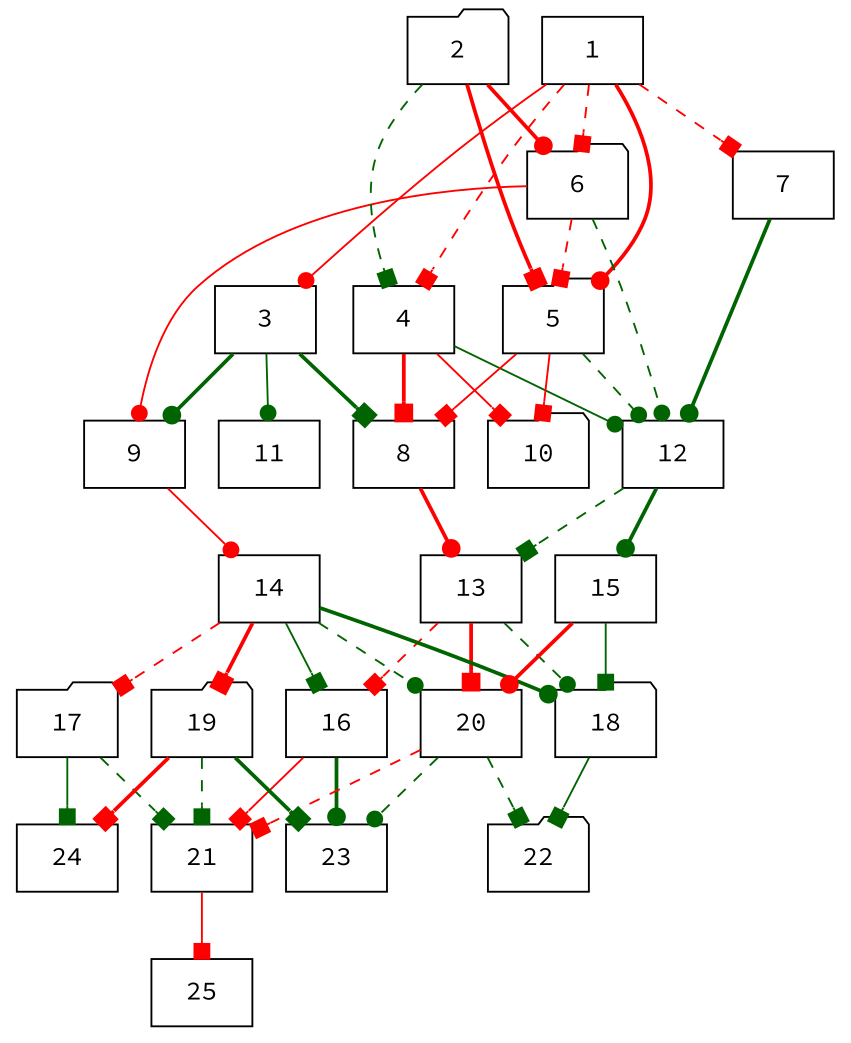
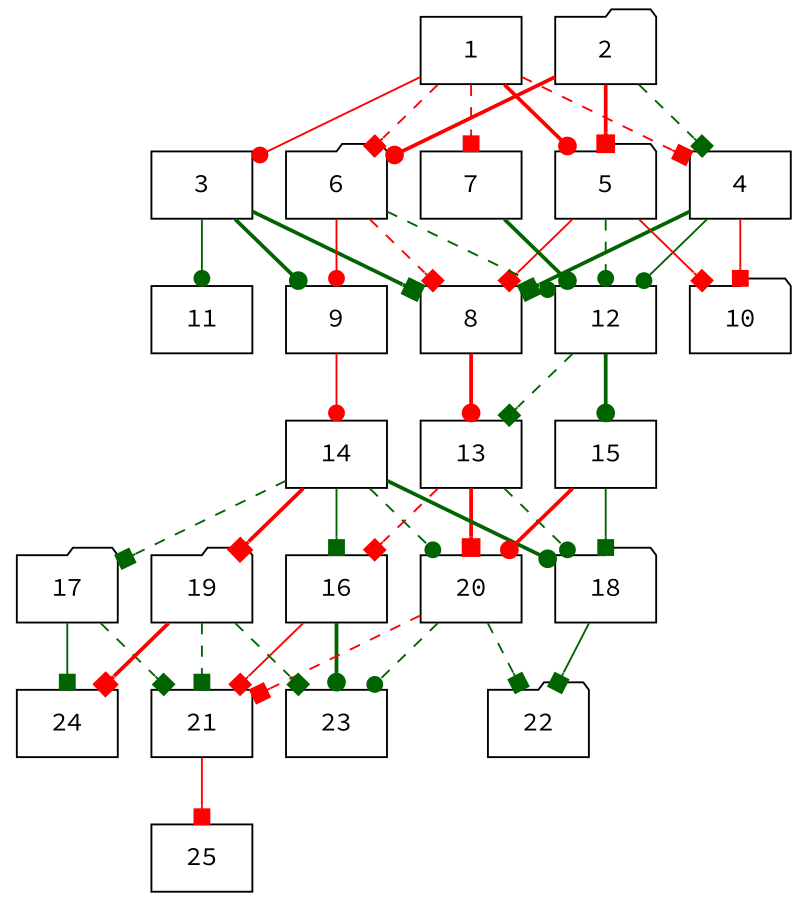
edge "6" -> "5": now "6" -> "8"
edge "4" -> "8": color red -> darkgreen
edge "14" -> "17": color red -> darkgreen
edge "19" -> "23": style bold -> dashed
